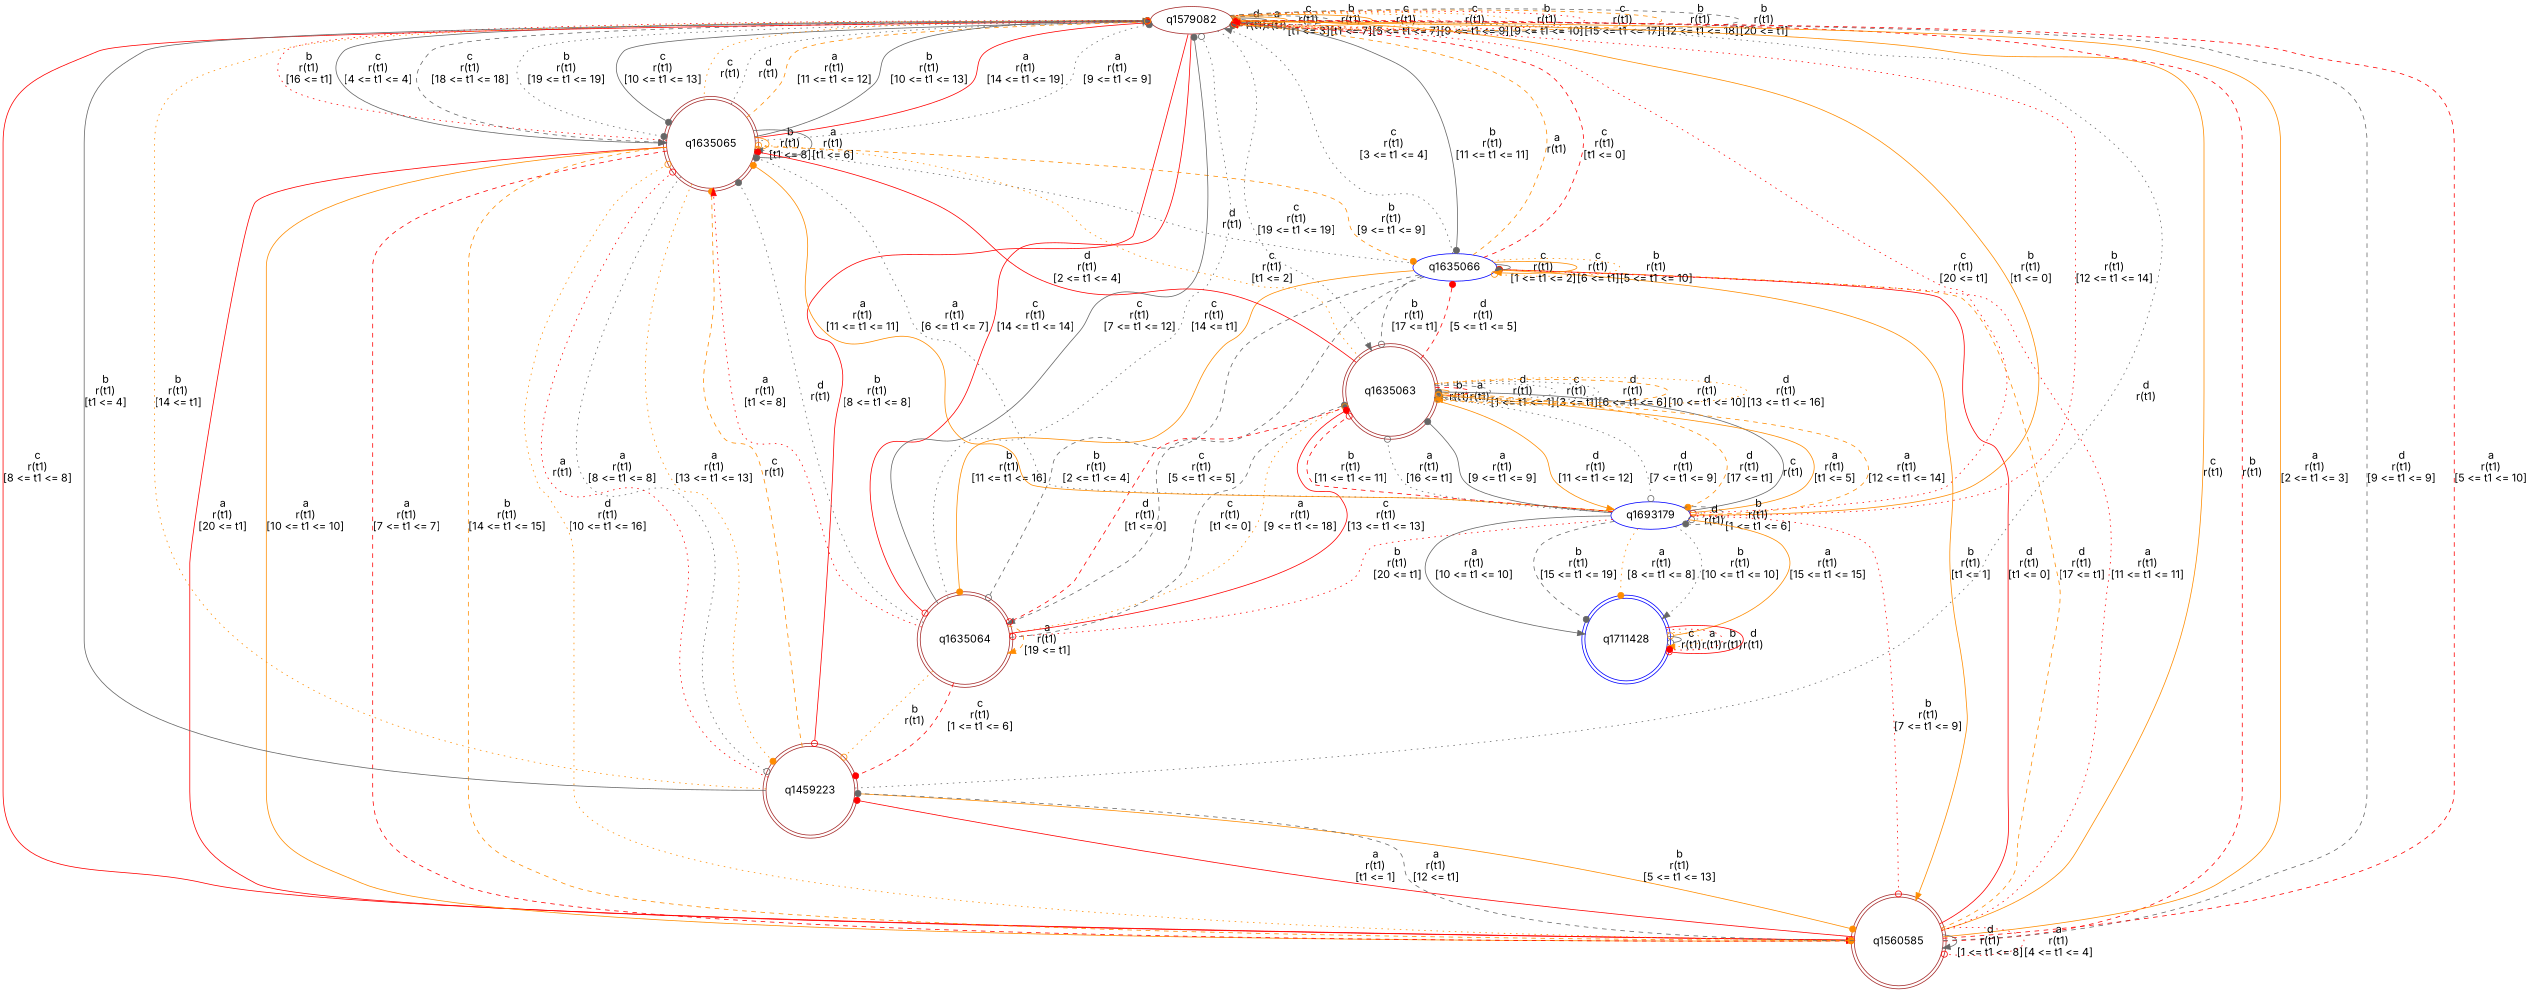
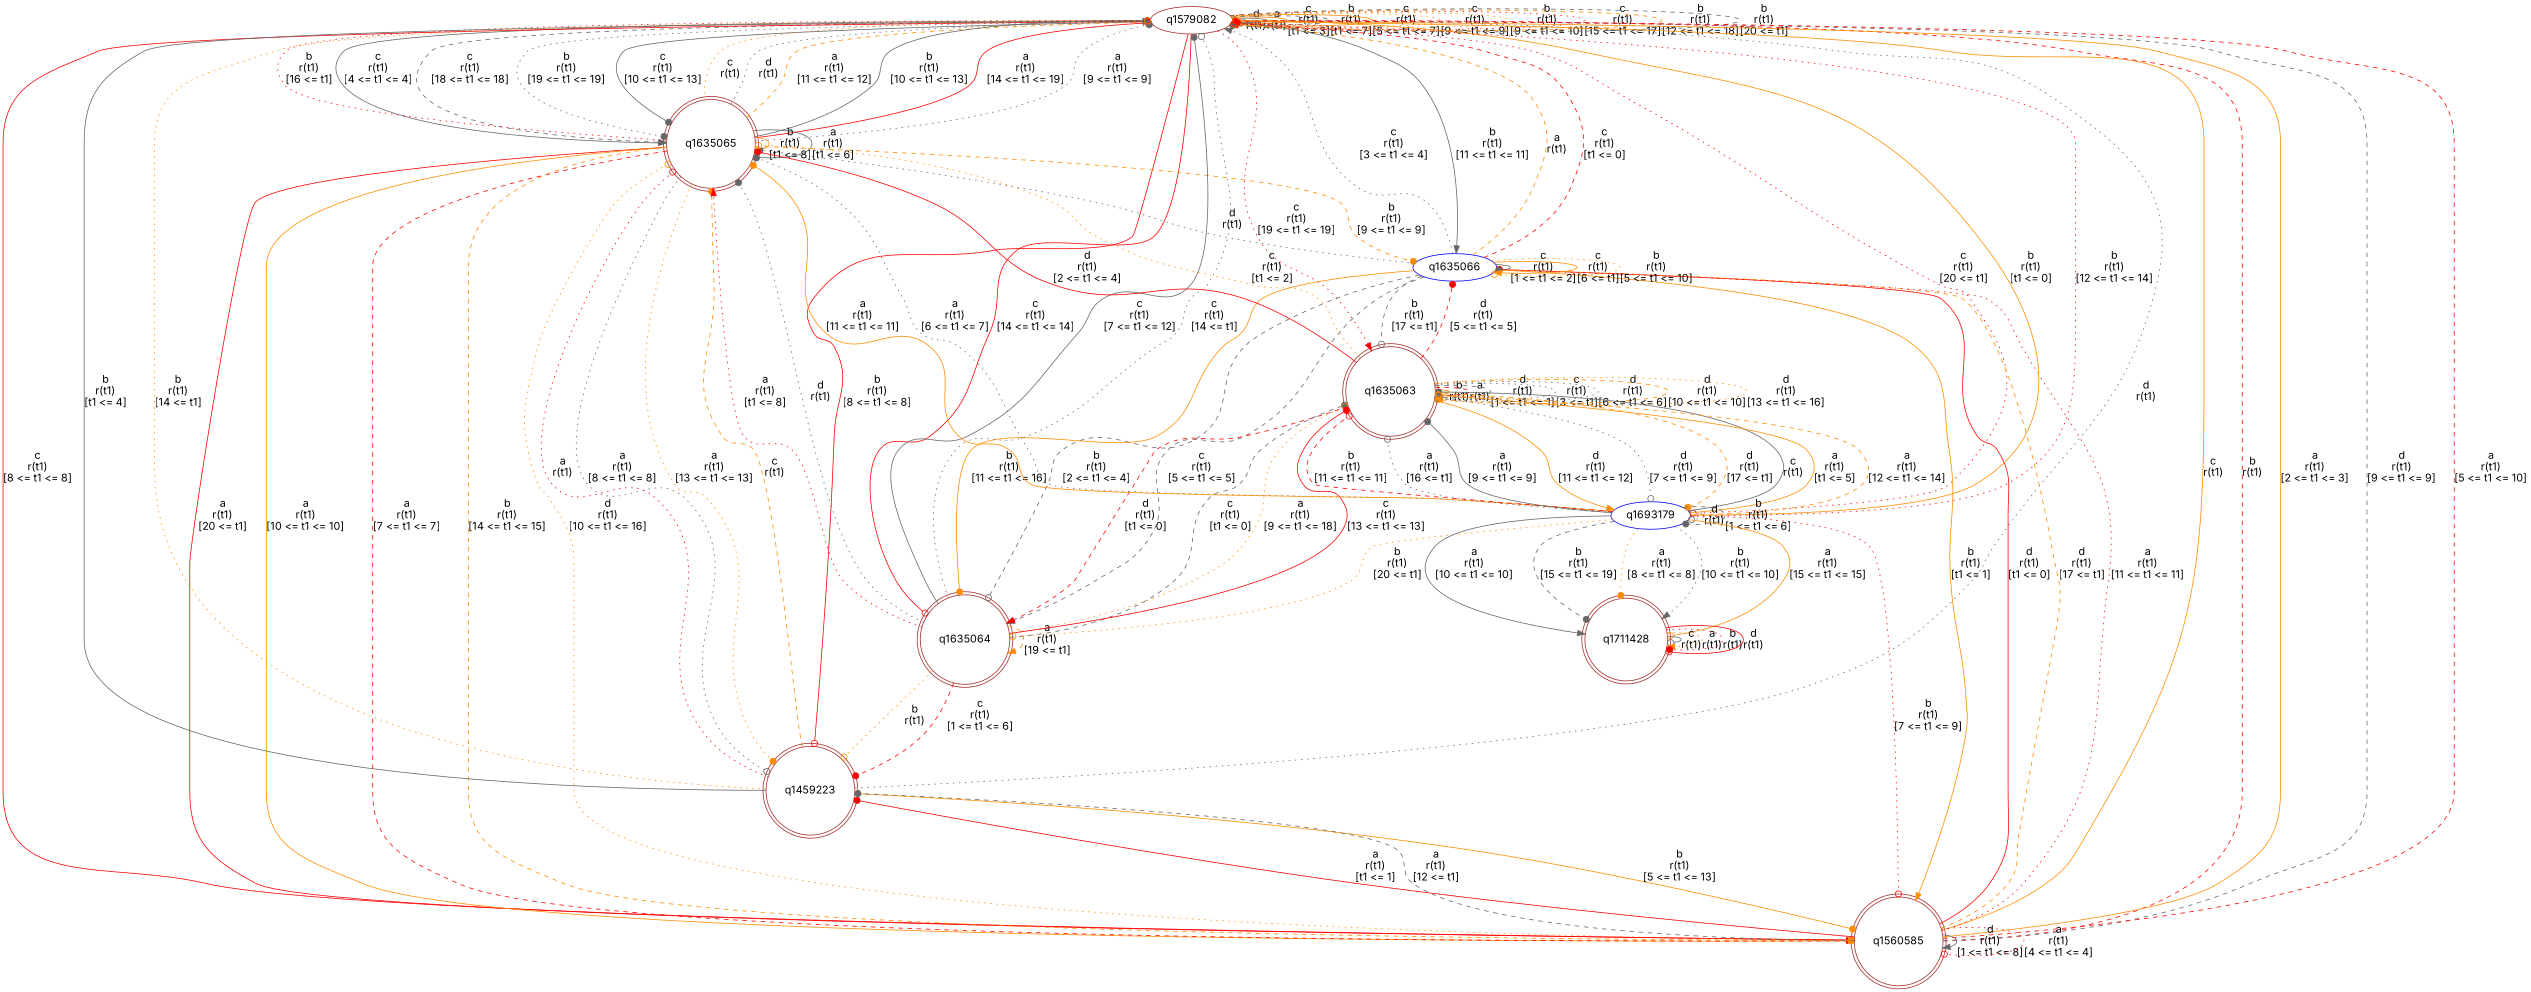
edge "q1579082" -> "q1635066": arrowhead dot -> normal
edge "q1579082" -> "q1635063": color gray40 -> red
edge "q1635063" -> "q1635064": arrowhead odot -> normal
edge "q1693179" -> "q1635064": color red -> darkorange
node "q1711428": color blue -> brown
